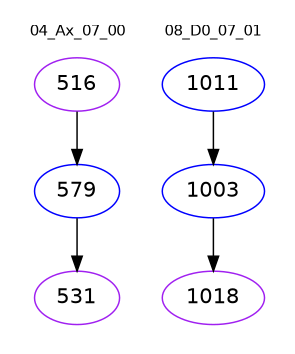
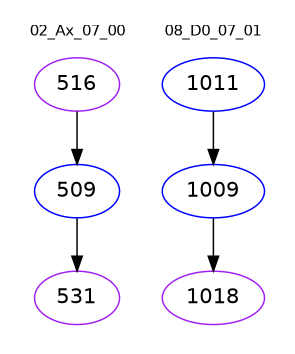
cluster "04_Ax_07_00": label "04_Ax_07_00" -> "02_Ax_07_00"
node "579": label "579" -> "509"
node "1003": label "1003" -> "1009"
